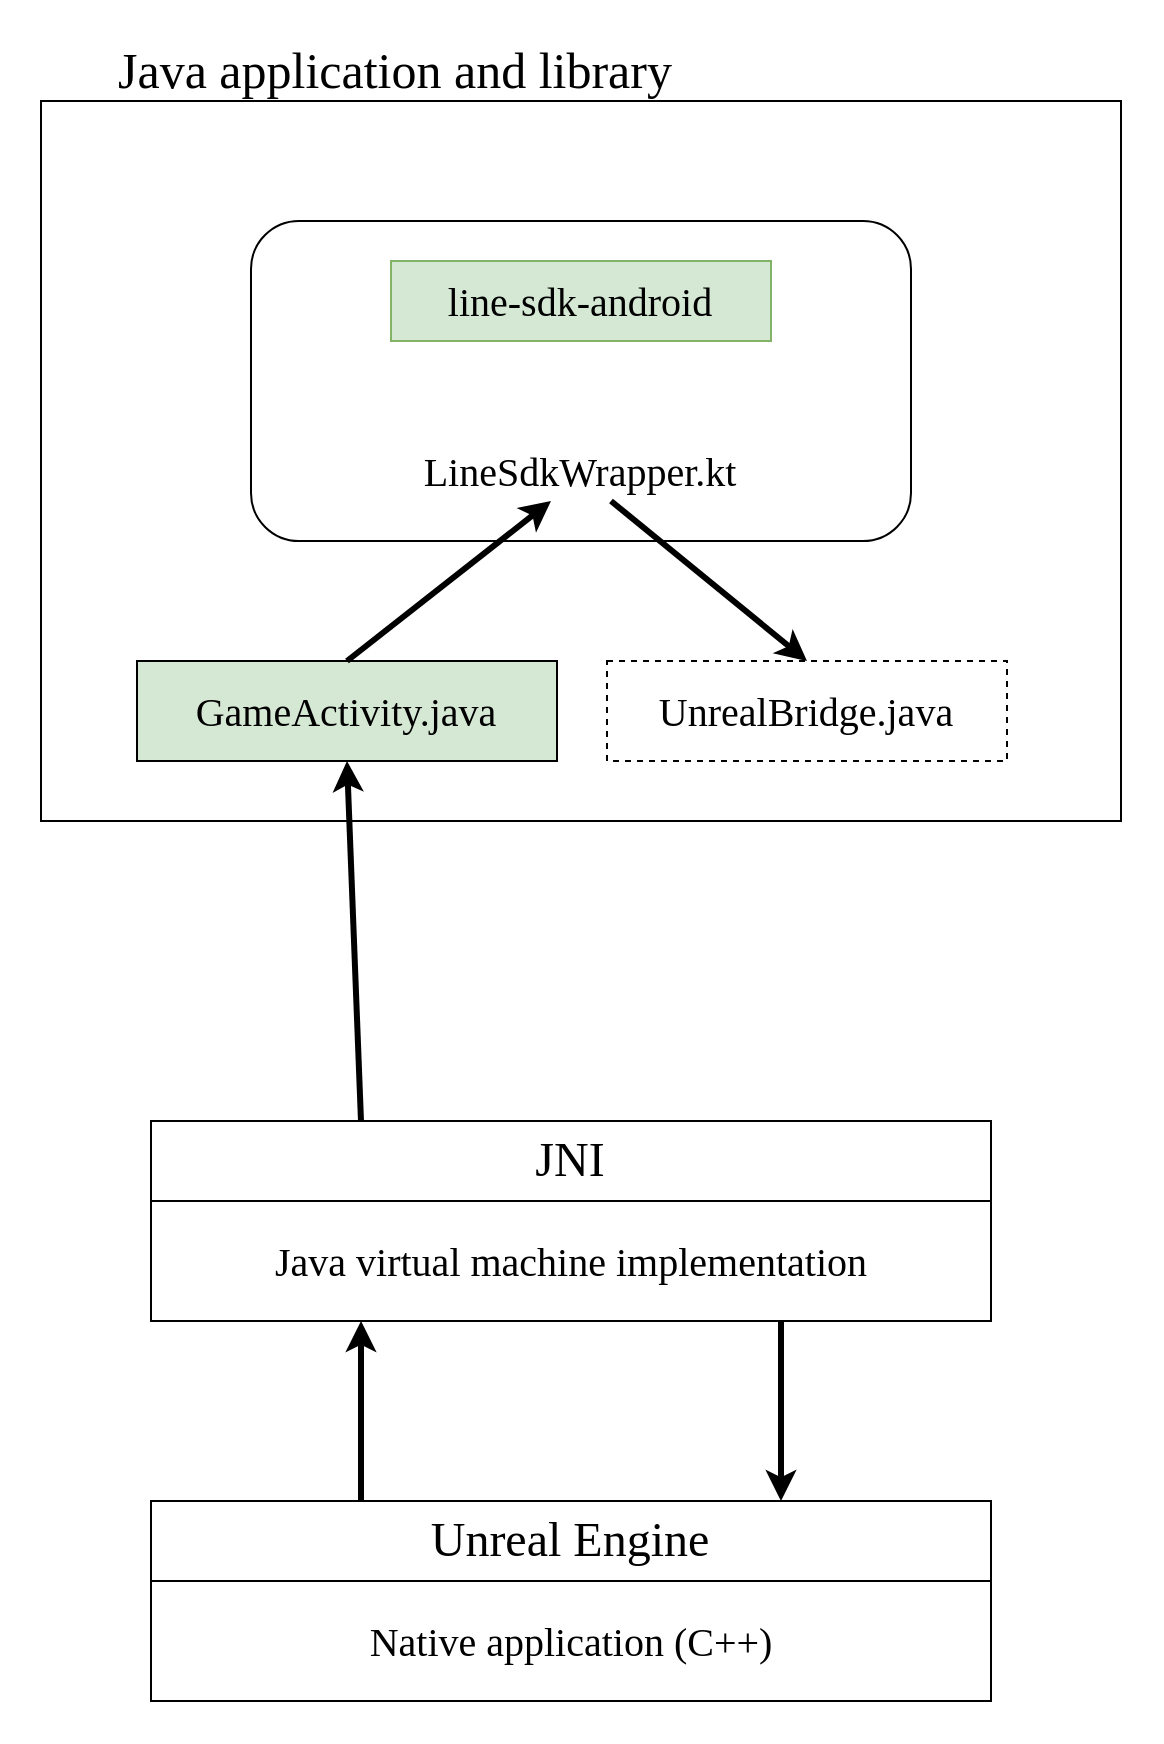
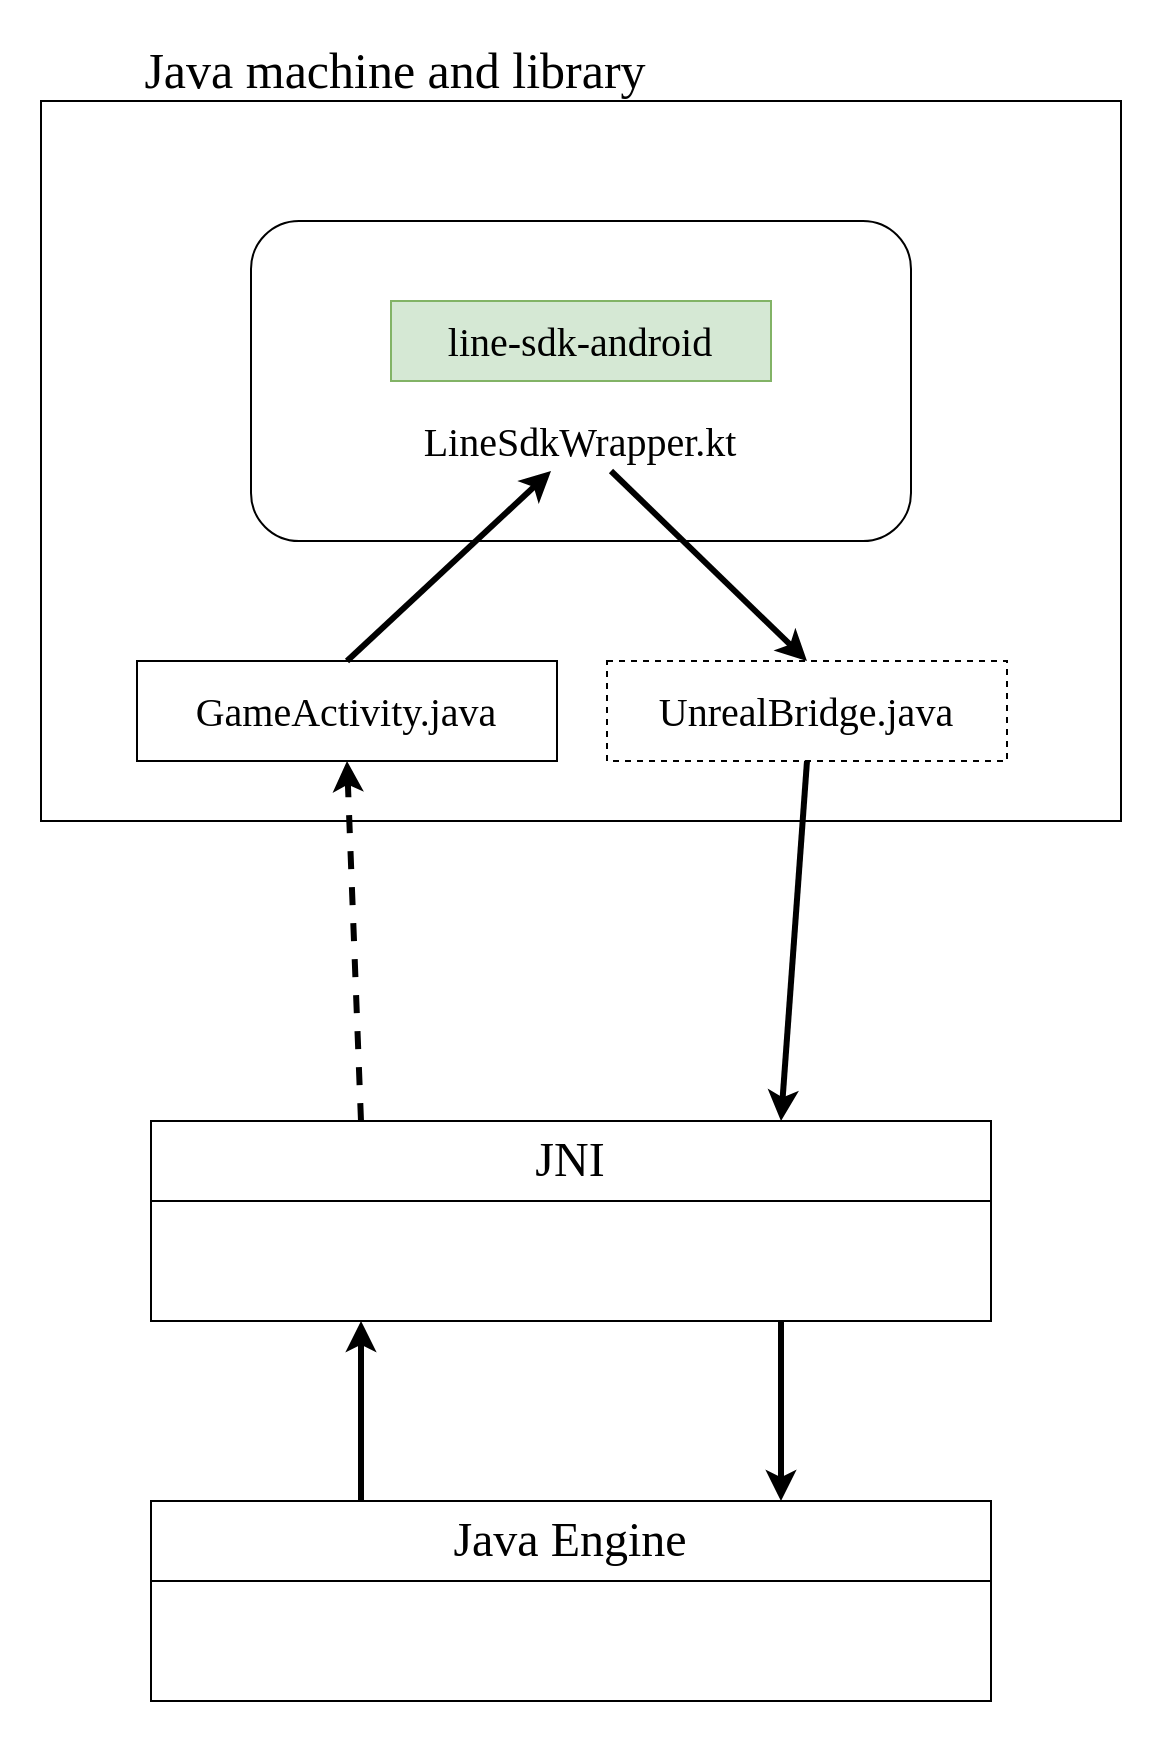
node "Java application and library": label "Java application and library" -> "Java machine and library"
node "line-sdk-android": moved (581, 301) -> (581, 341)
node "LineSdkWrapper.kt": moved (581, 471) -> (581, 441)
node "GameActivity.java": fillcolor #d5e8d4 -> #ffffff
edge "UnrealBridge.java" -> "JNI": added
edge "JNI" -> "GameActivity.java": style solid -> dashed
node "Java virtual machine implementation": removed
node "Unreal Engine": label "Unreal Engine" -> "Java Engine"
node "Native application (C++)": removed
